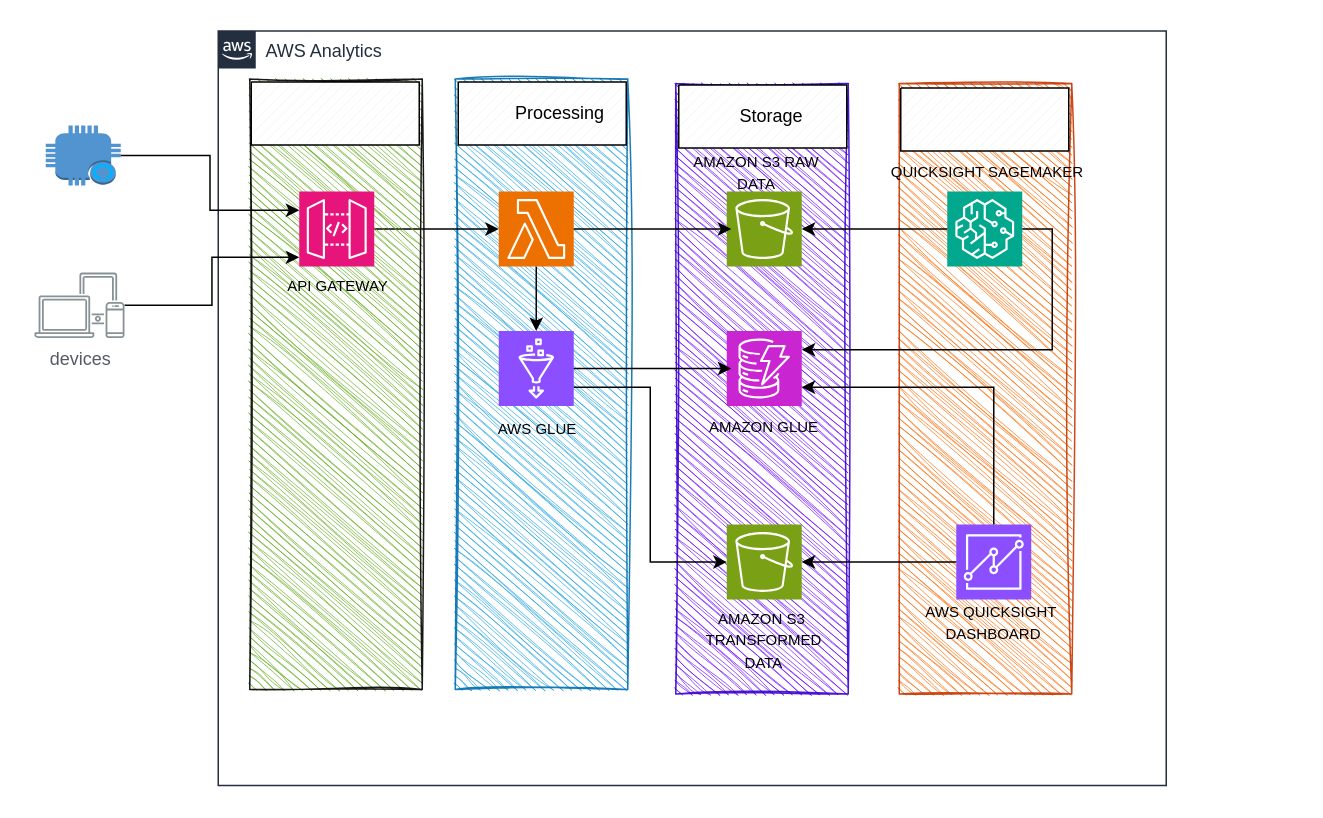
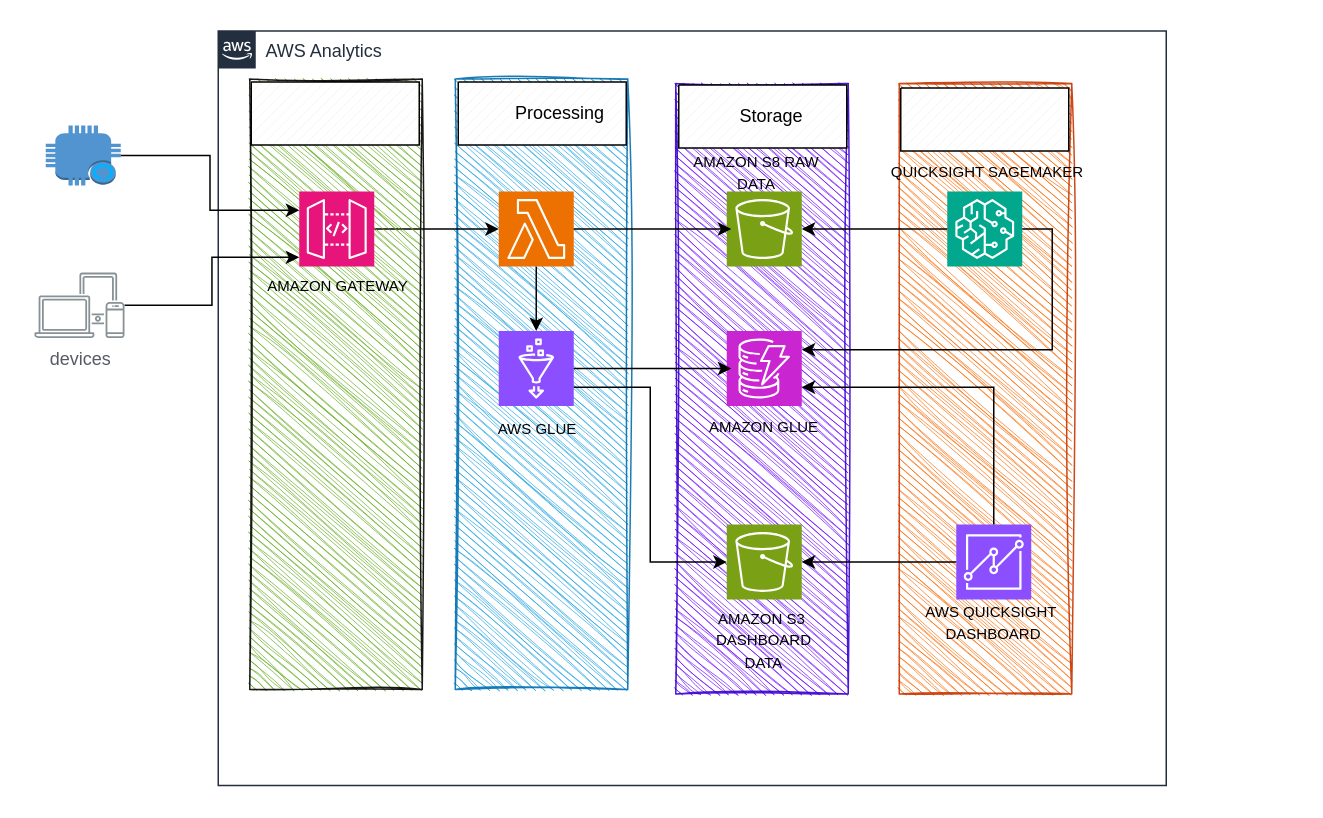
node "AMAZON S3 RAW DATA": label "AMAZON S3 RAW DATA" -> "AMAZON S8 RAW DATA"
node "API GATEWAY": label "API GATEWAY" -> "AMAZON GATEWAY"
node "AMAZON S3 TRANSFORMED DATA": label "AMAZON S3 TRANSFORMED DATA" -> "AMAZON S3 DASHBOARD DATA"
